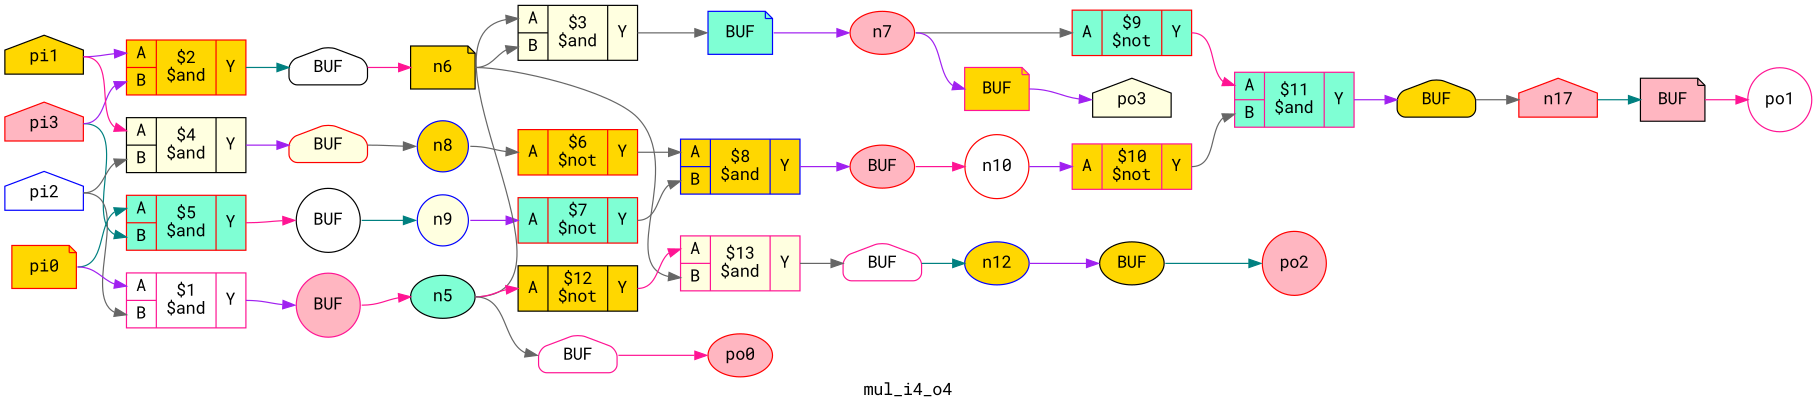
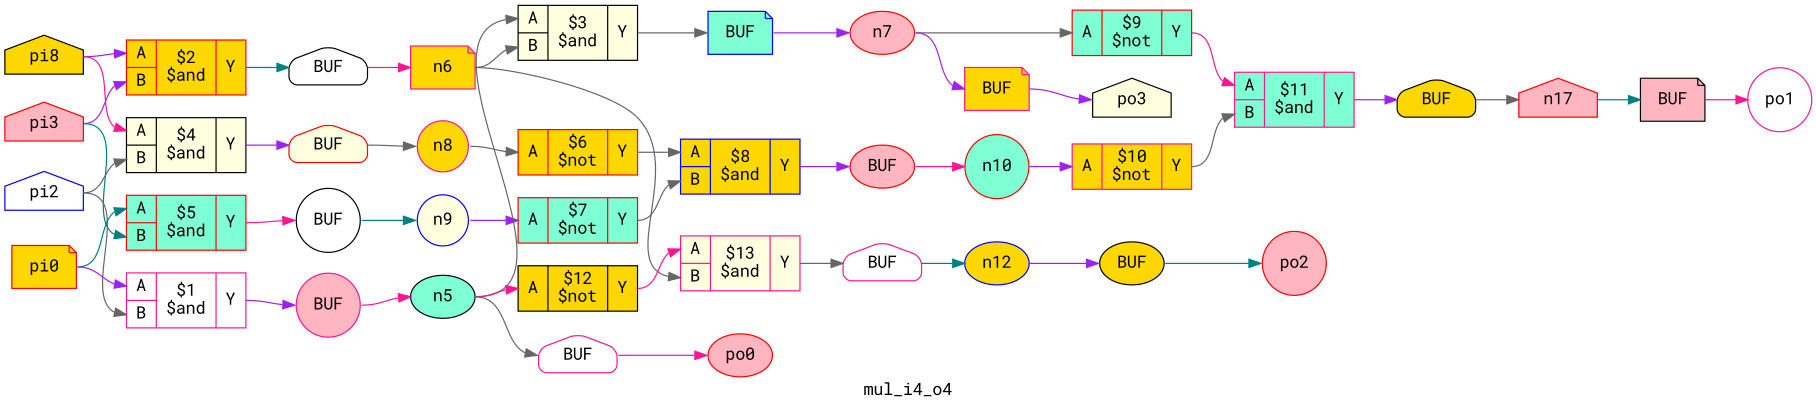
node "pi1": label "pi1" -> "pi8"
node "n6": color black -> deeppink
node "n8": color blue -> deeppink
node "n10": fillcolor white -> aquamarine
